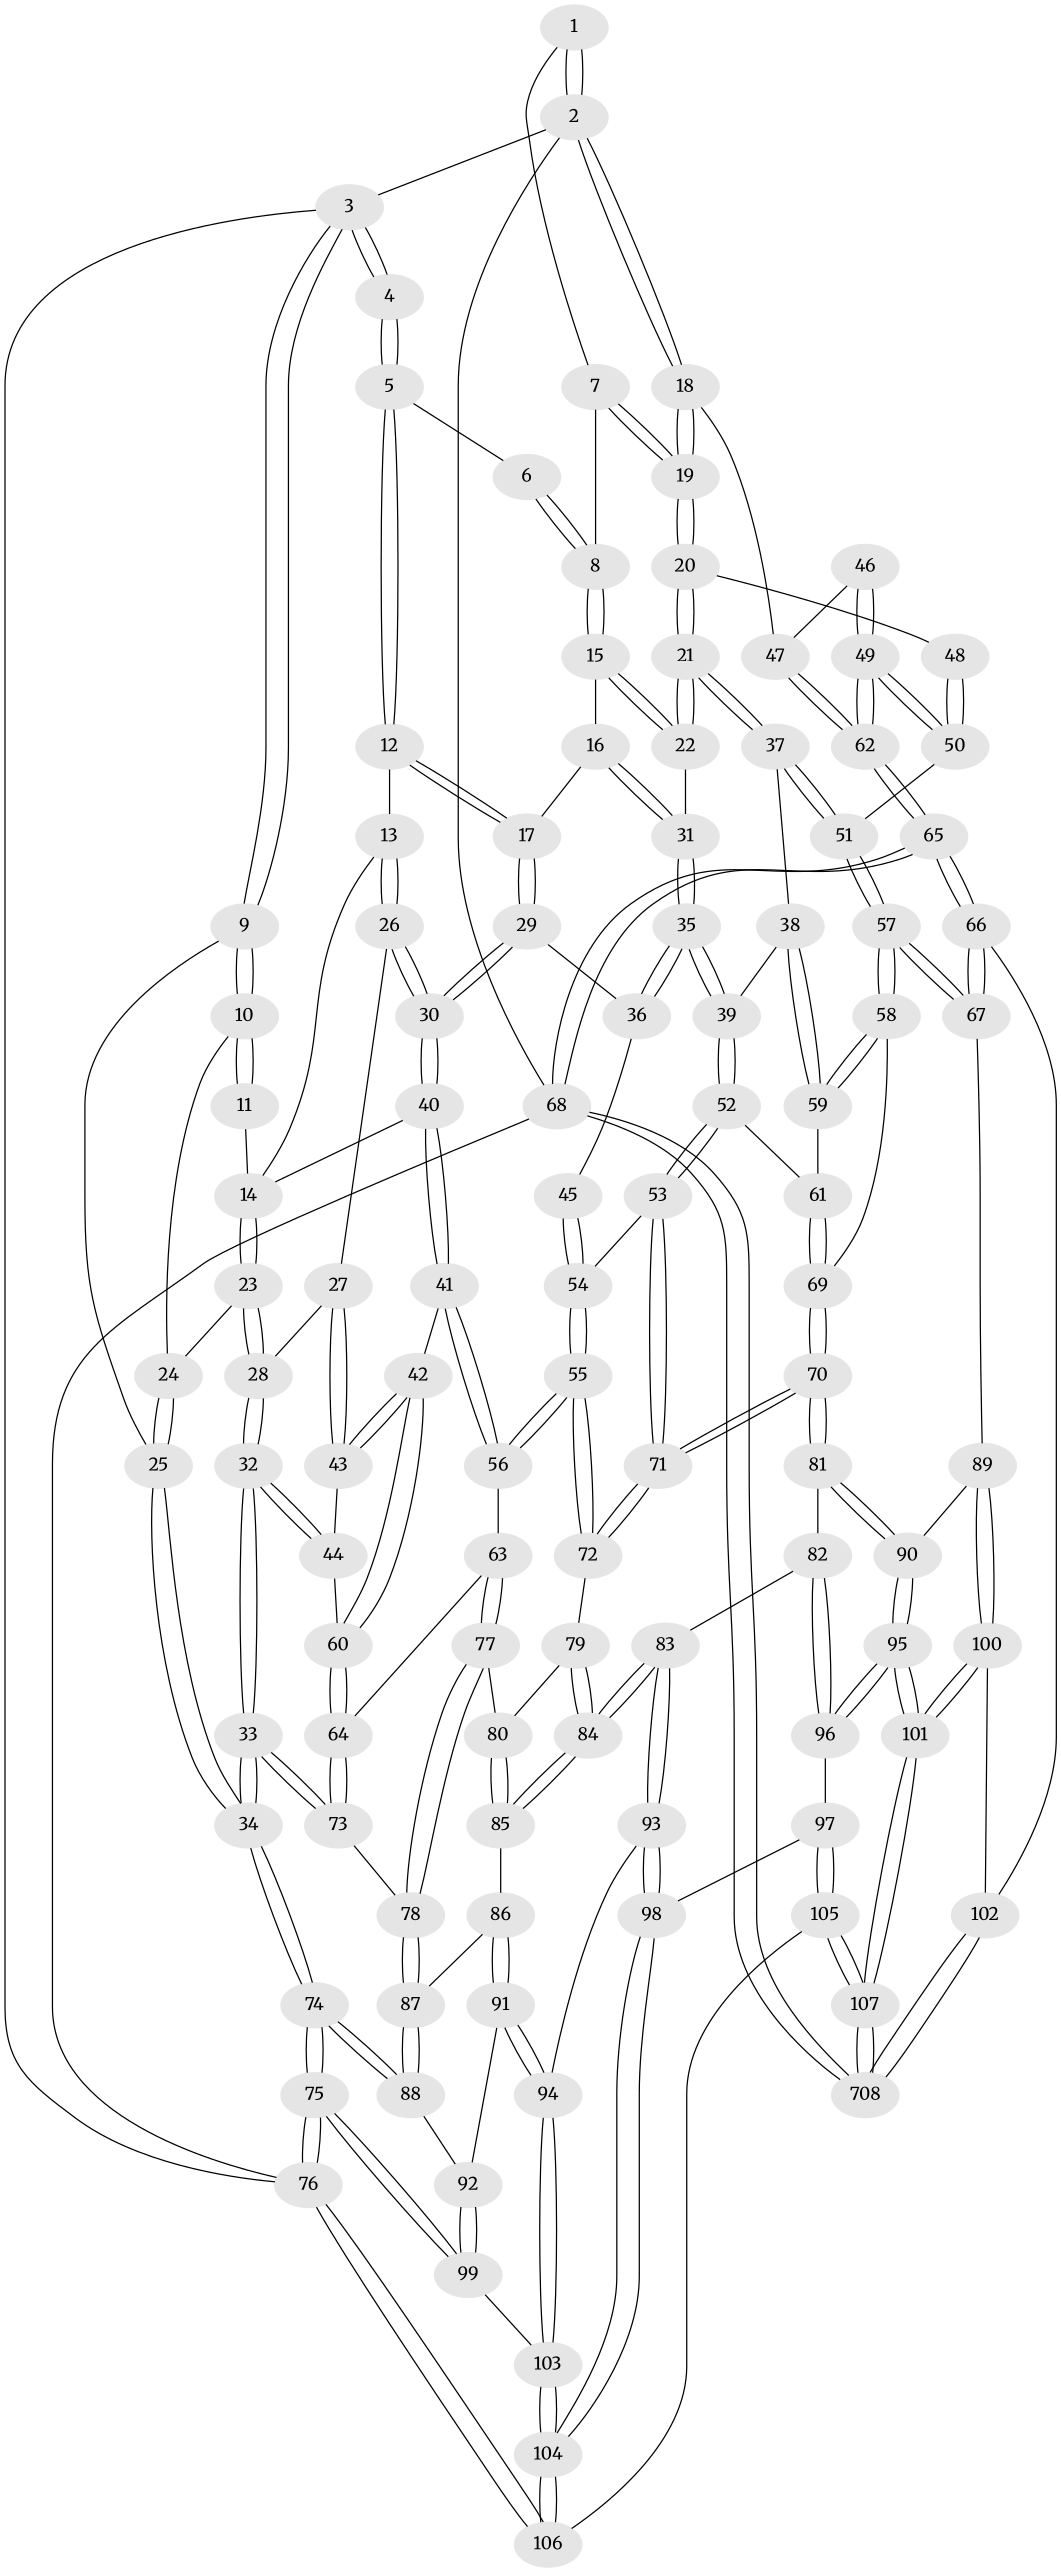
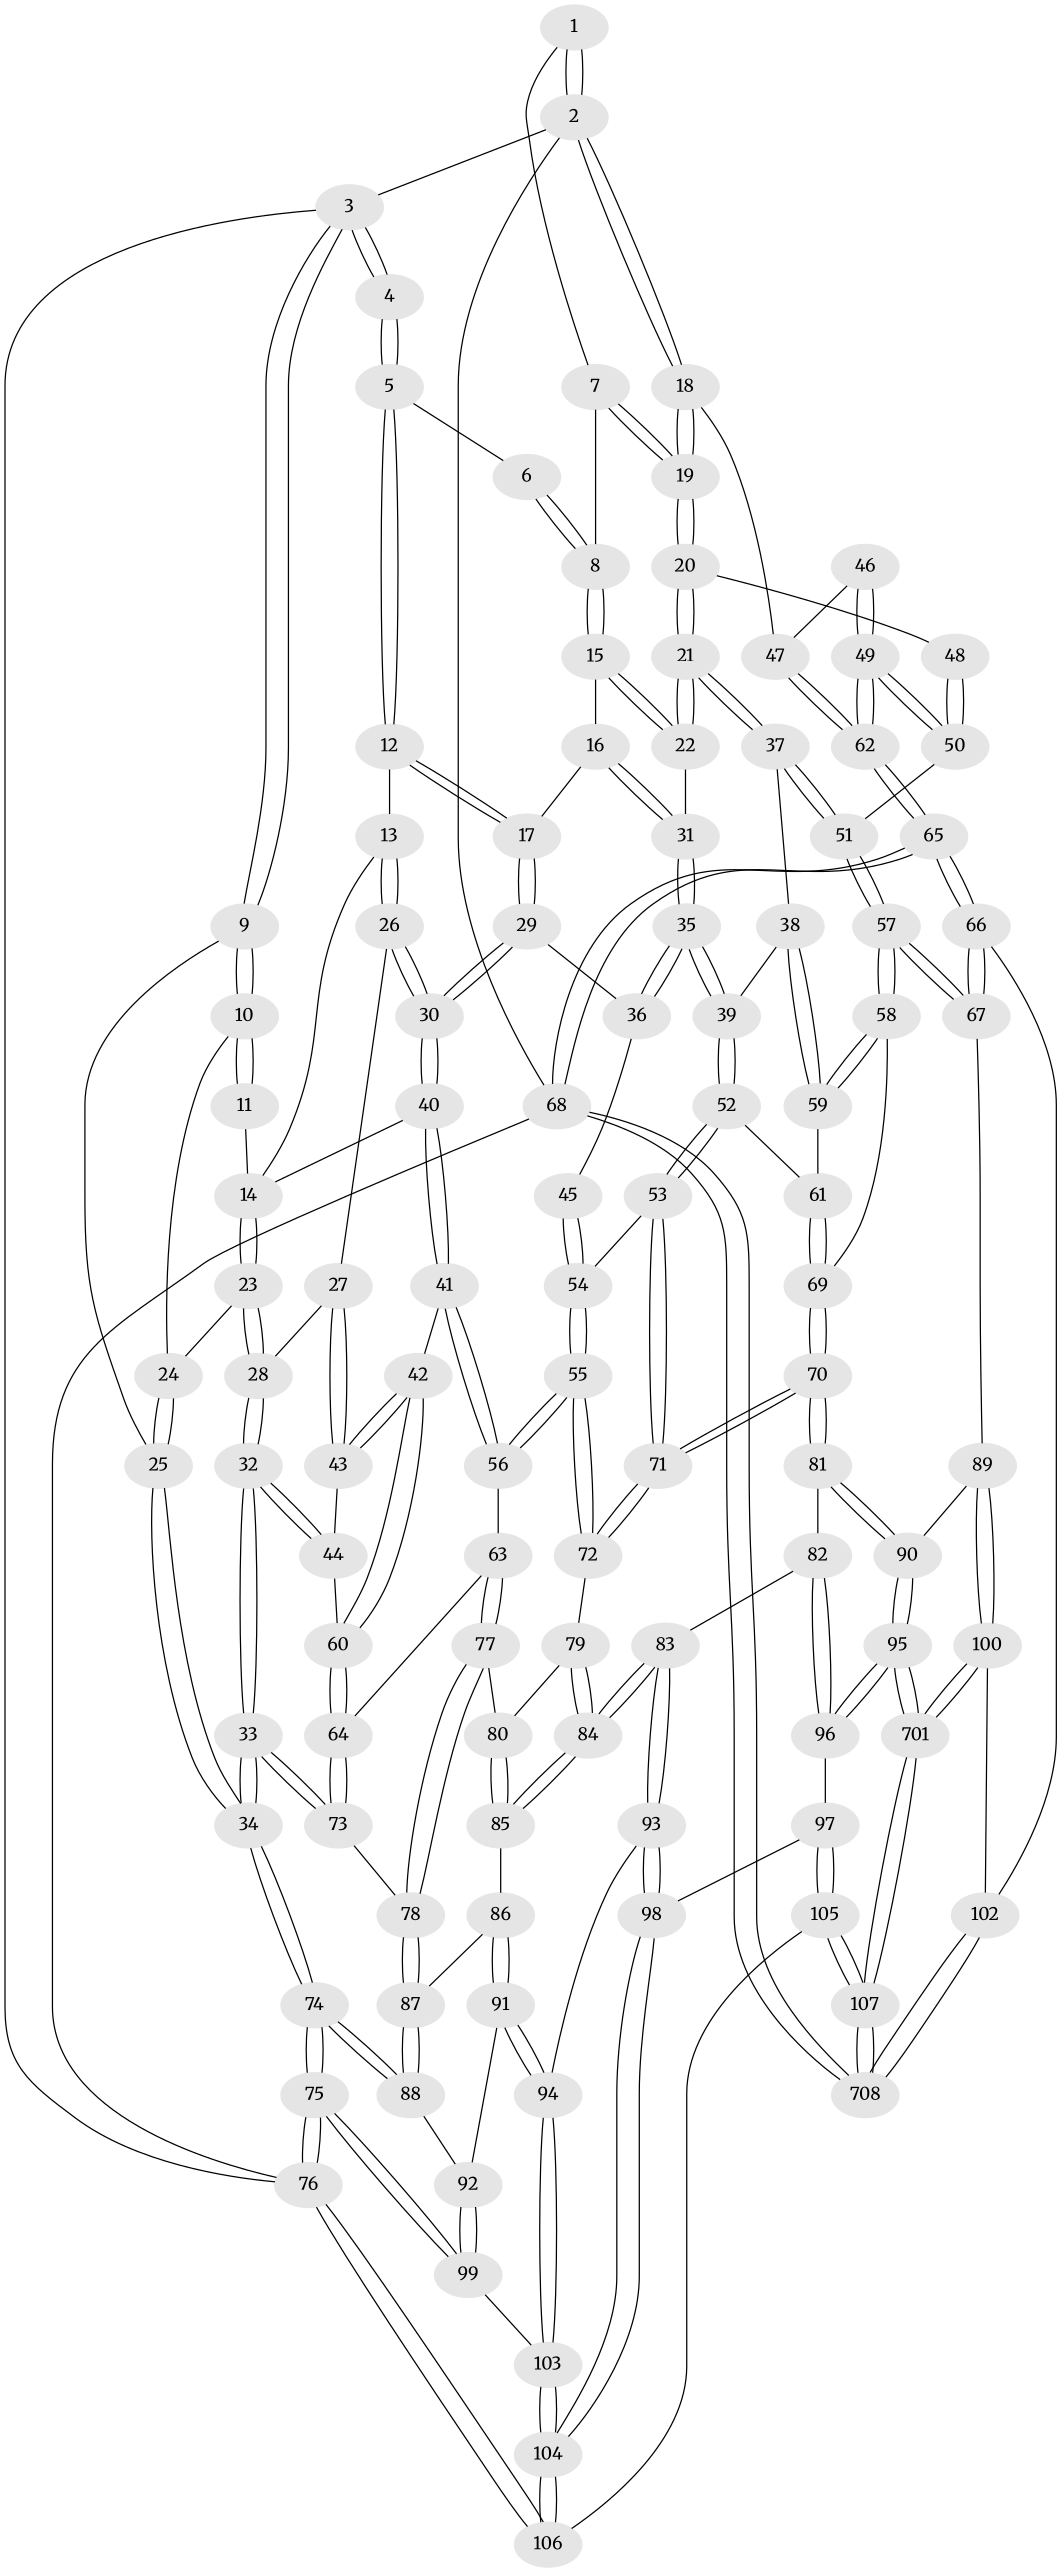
node "101": label "101" -> "701"
